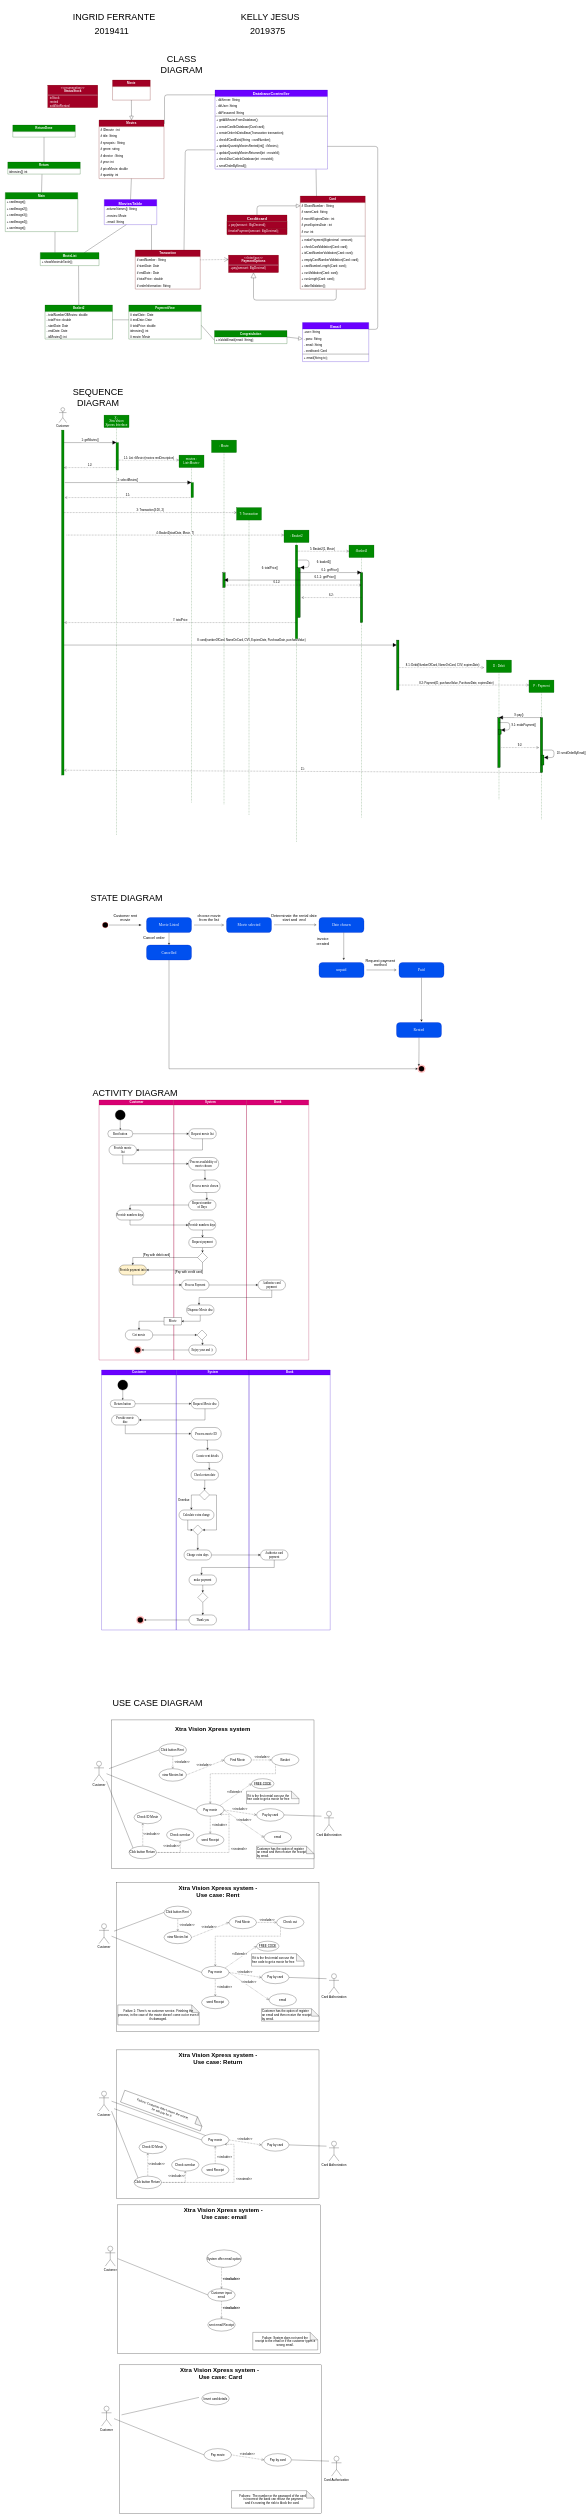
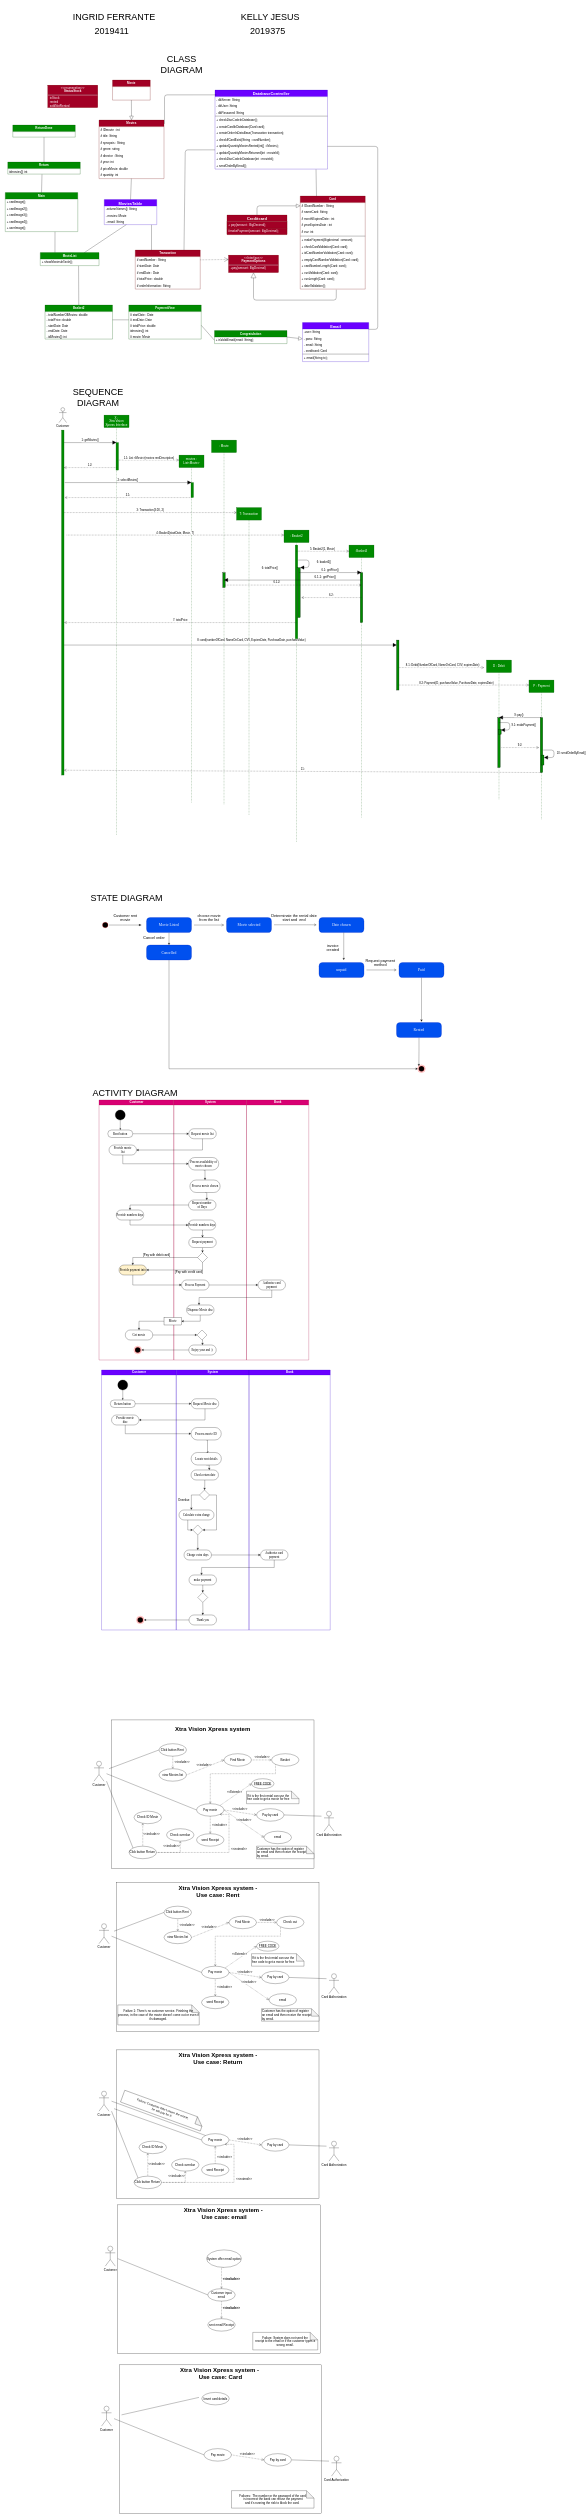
node "+ getAllMoviesFromDatabase();": label "+ getAllMoviesFromDatabase();" -> "+ checkDiscCodeInDatabase();"
node "invoice created": moved (323, 941) -> (333, 948)
node "Locate rent details": moved (207, 1456) -> (206, 1459)
node "USE CASE DIAGRAM": removed
